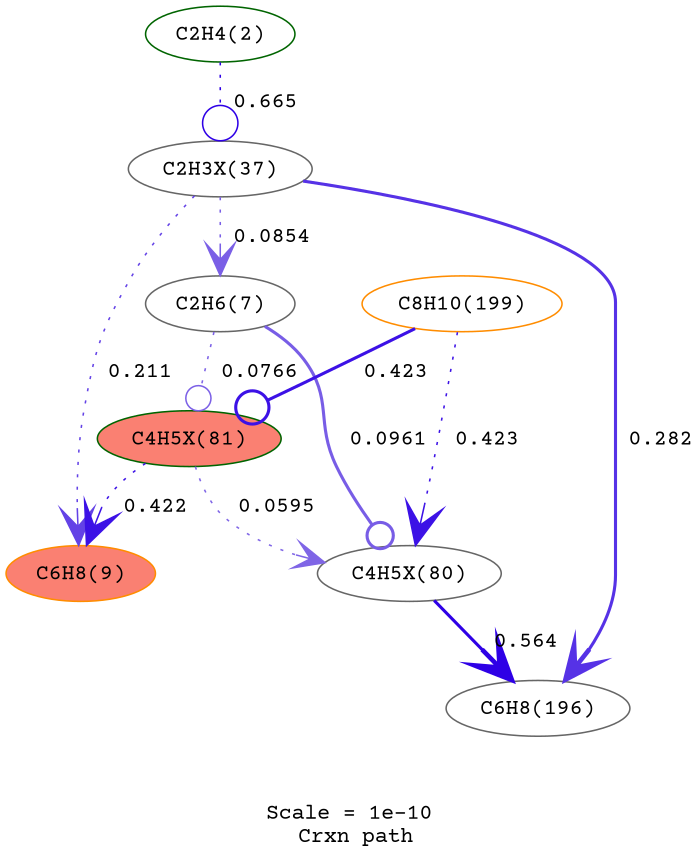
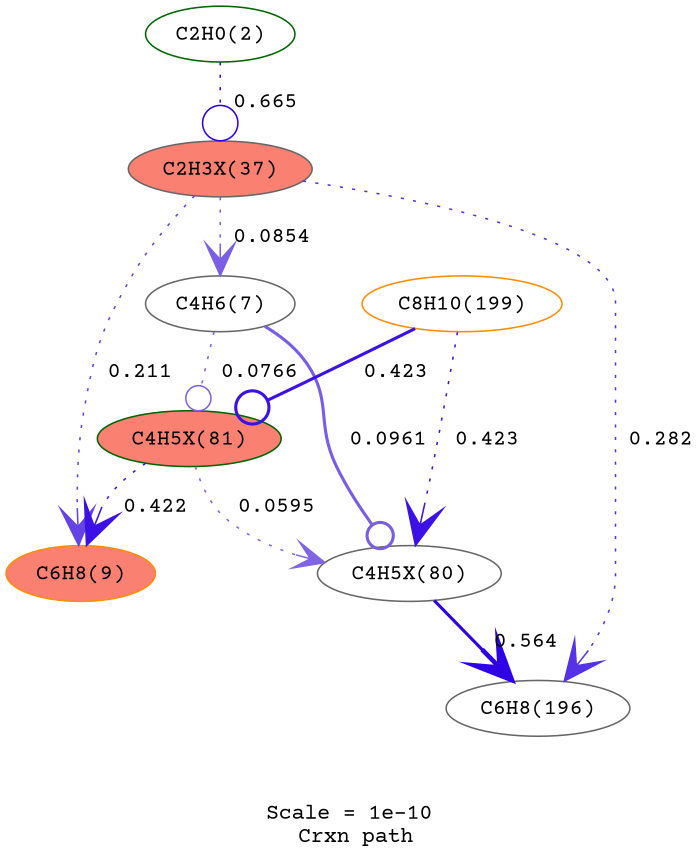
node "C2H4(2)": label "C2H4(2)" -> "C2H0(2)"
node "C2H3X(37)": fillcolor white -> salmon
node "C2H6(7)": label "C2H6(7)" -> "C4H6(7)"
edge "C2H3X(37)" -> "C6H8(196)": style bold -> dotted
